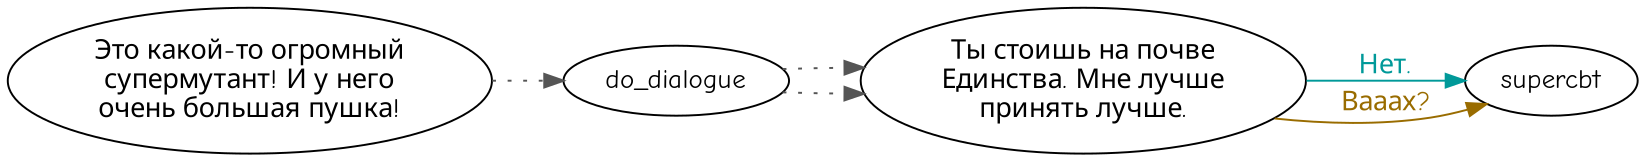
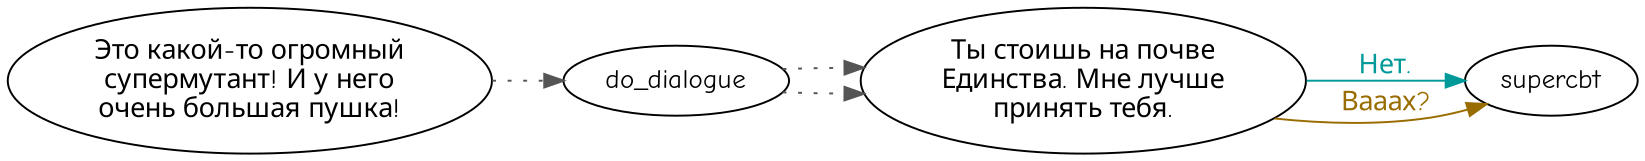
node "Ты стоишь на почве Единства. Мне лучше принять лучше.": label "Ты стоишь на почве Единства. Мне лучше принять лучше." -> "Ты стоишь на почве Единства. Мне лучше принять тебя."
